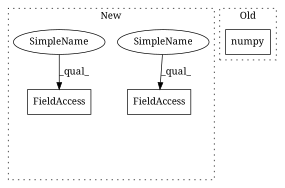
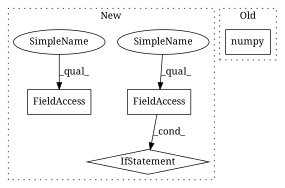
node "IfStatement": added
